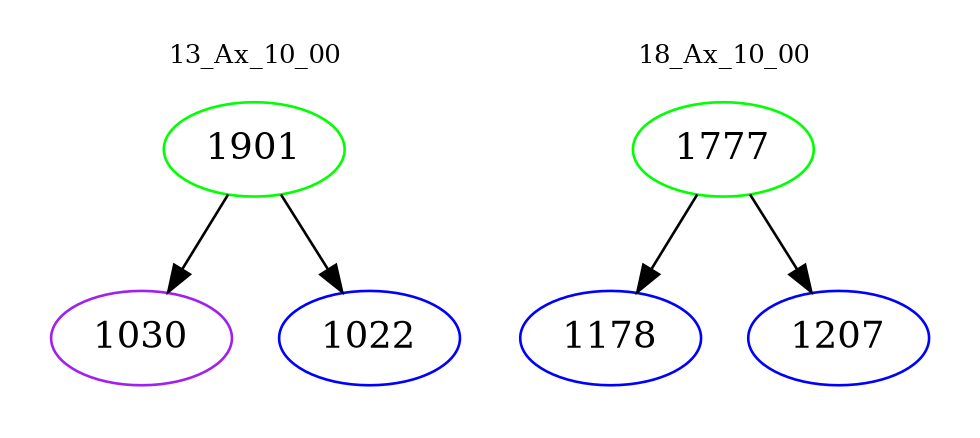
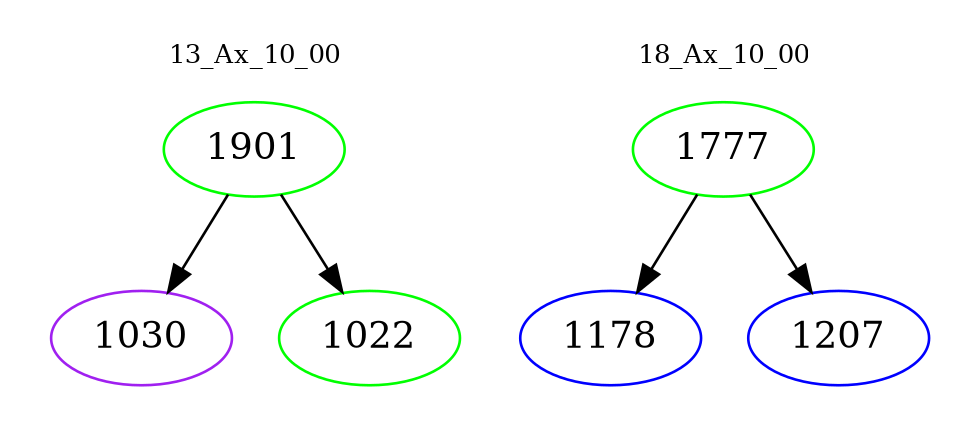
node "1022": color blue -> green
